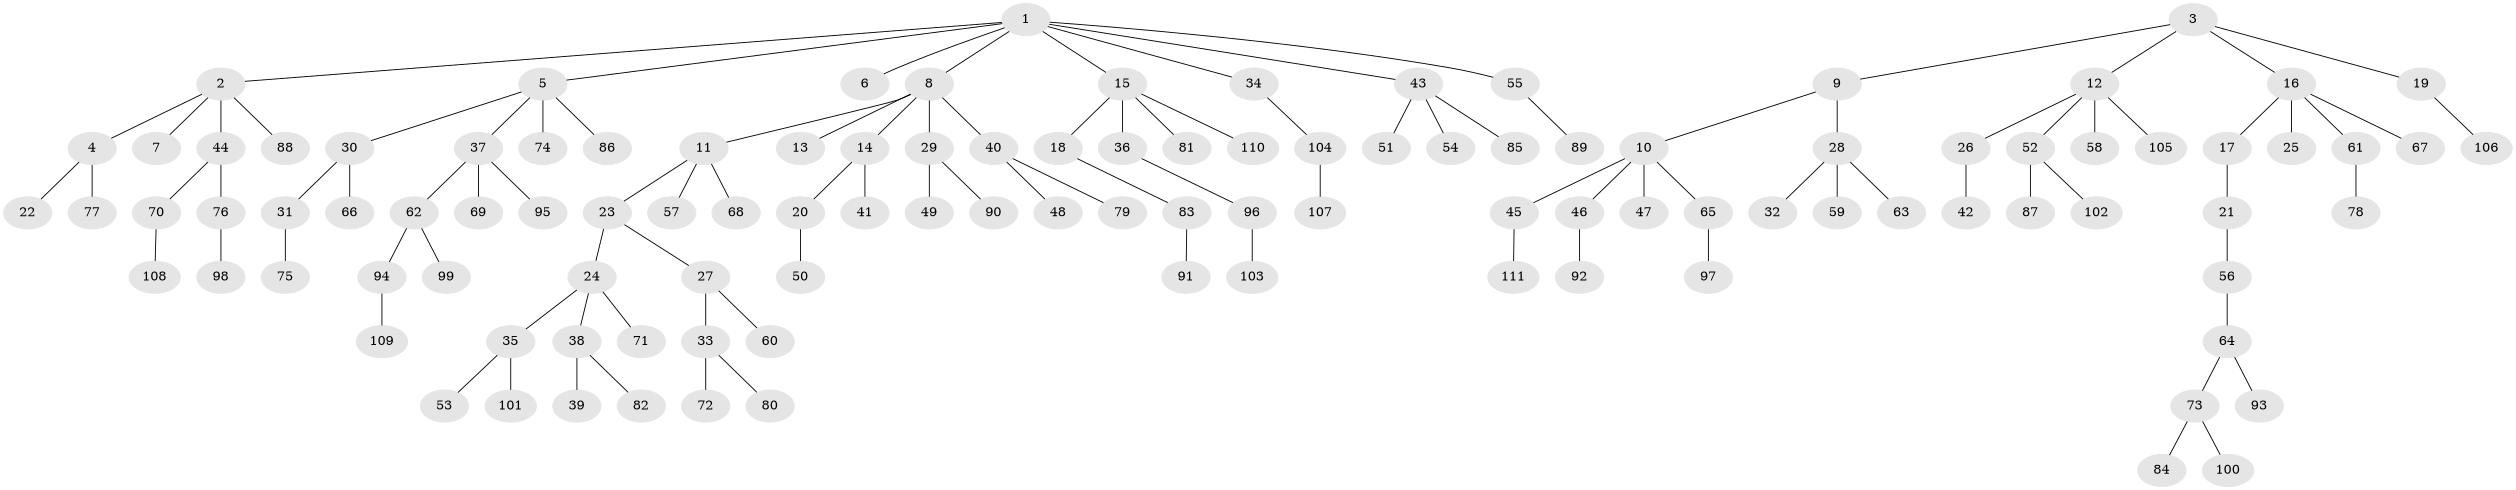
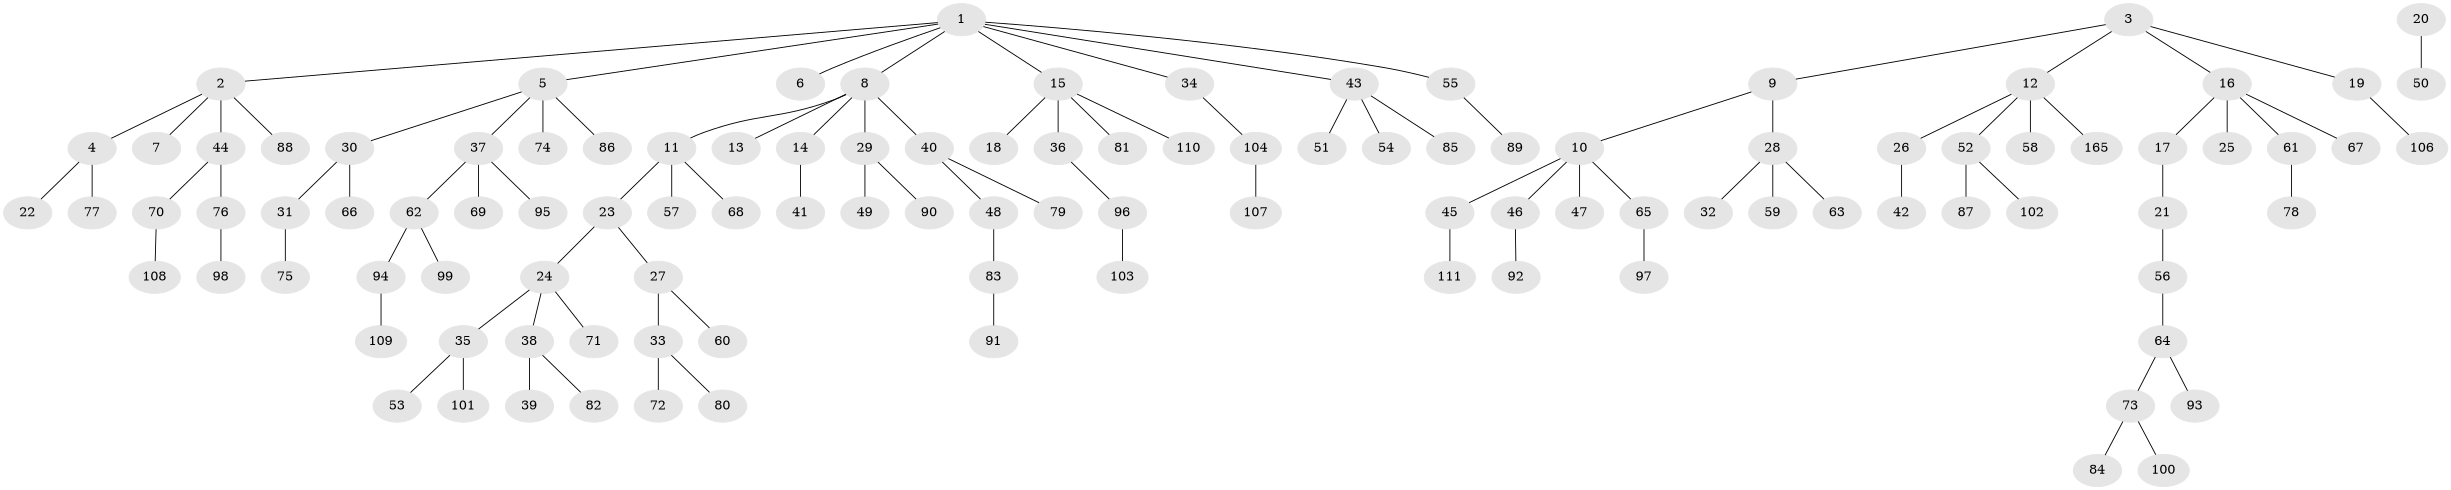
node "105": label "105" -> "165"
edge "14" -- "20": removed
edge "18" -- "83": now "48" -- "83"
